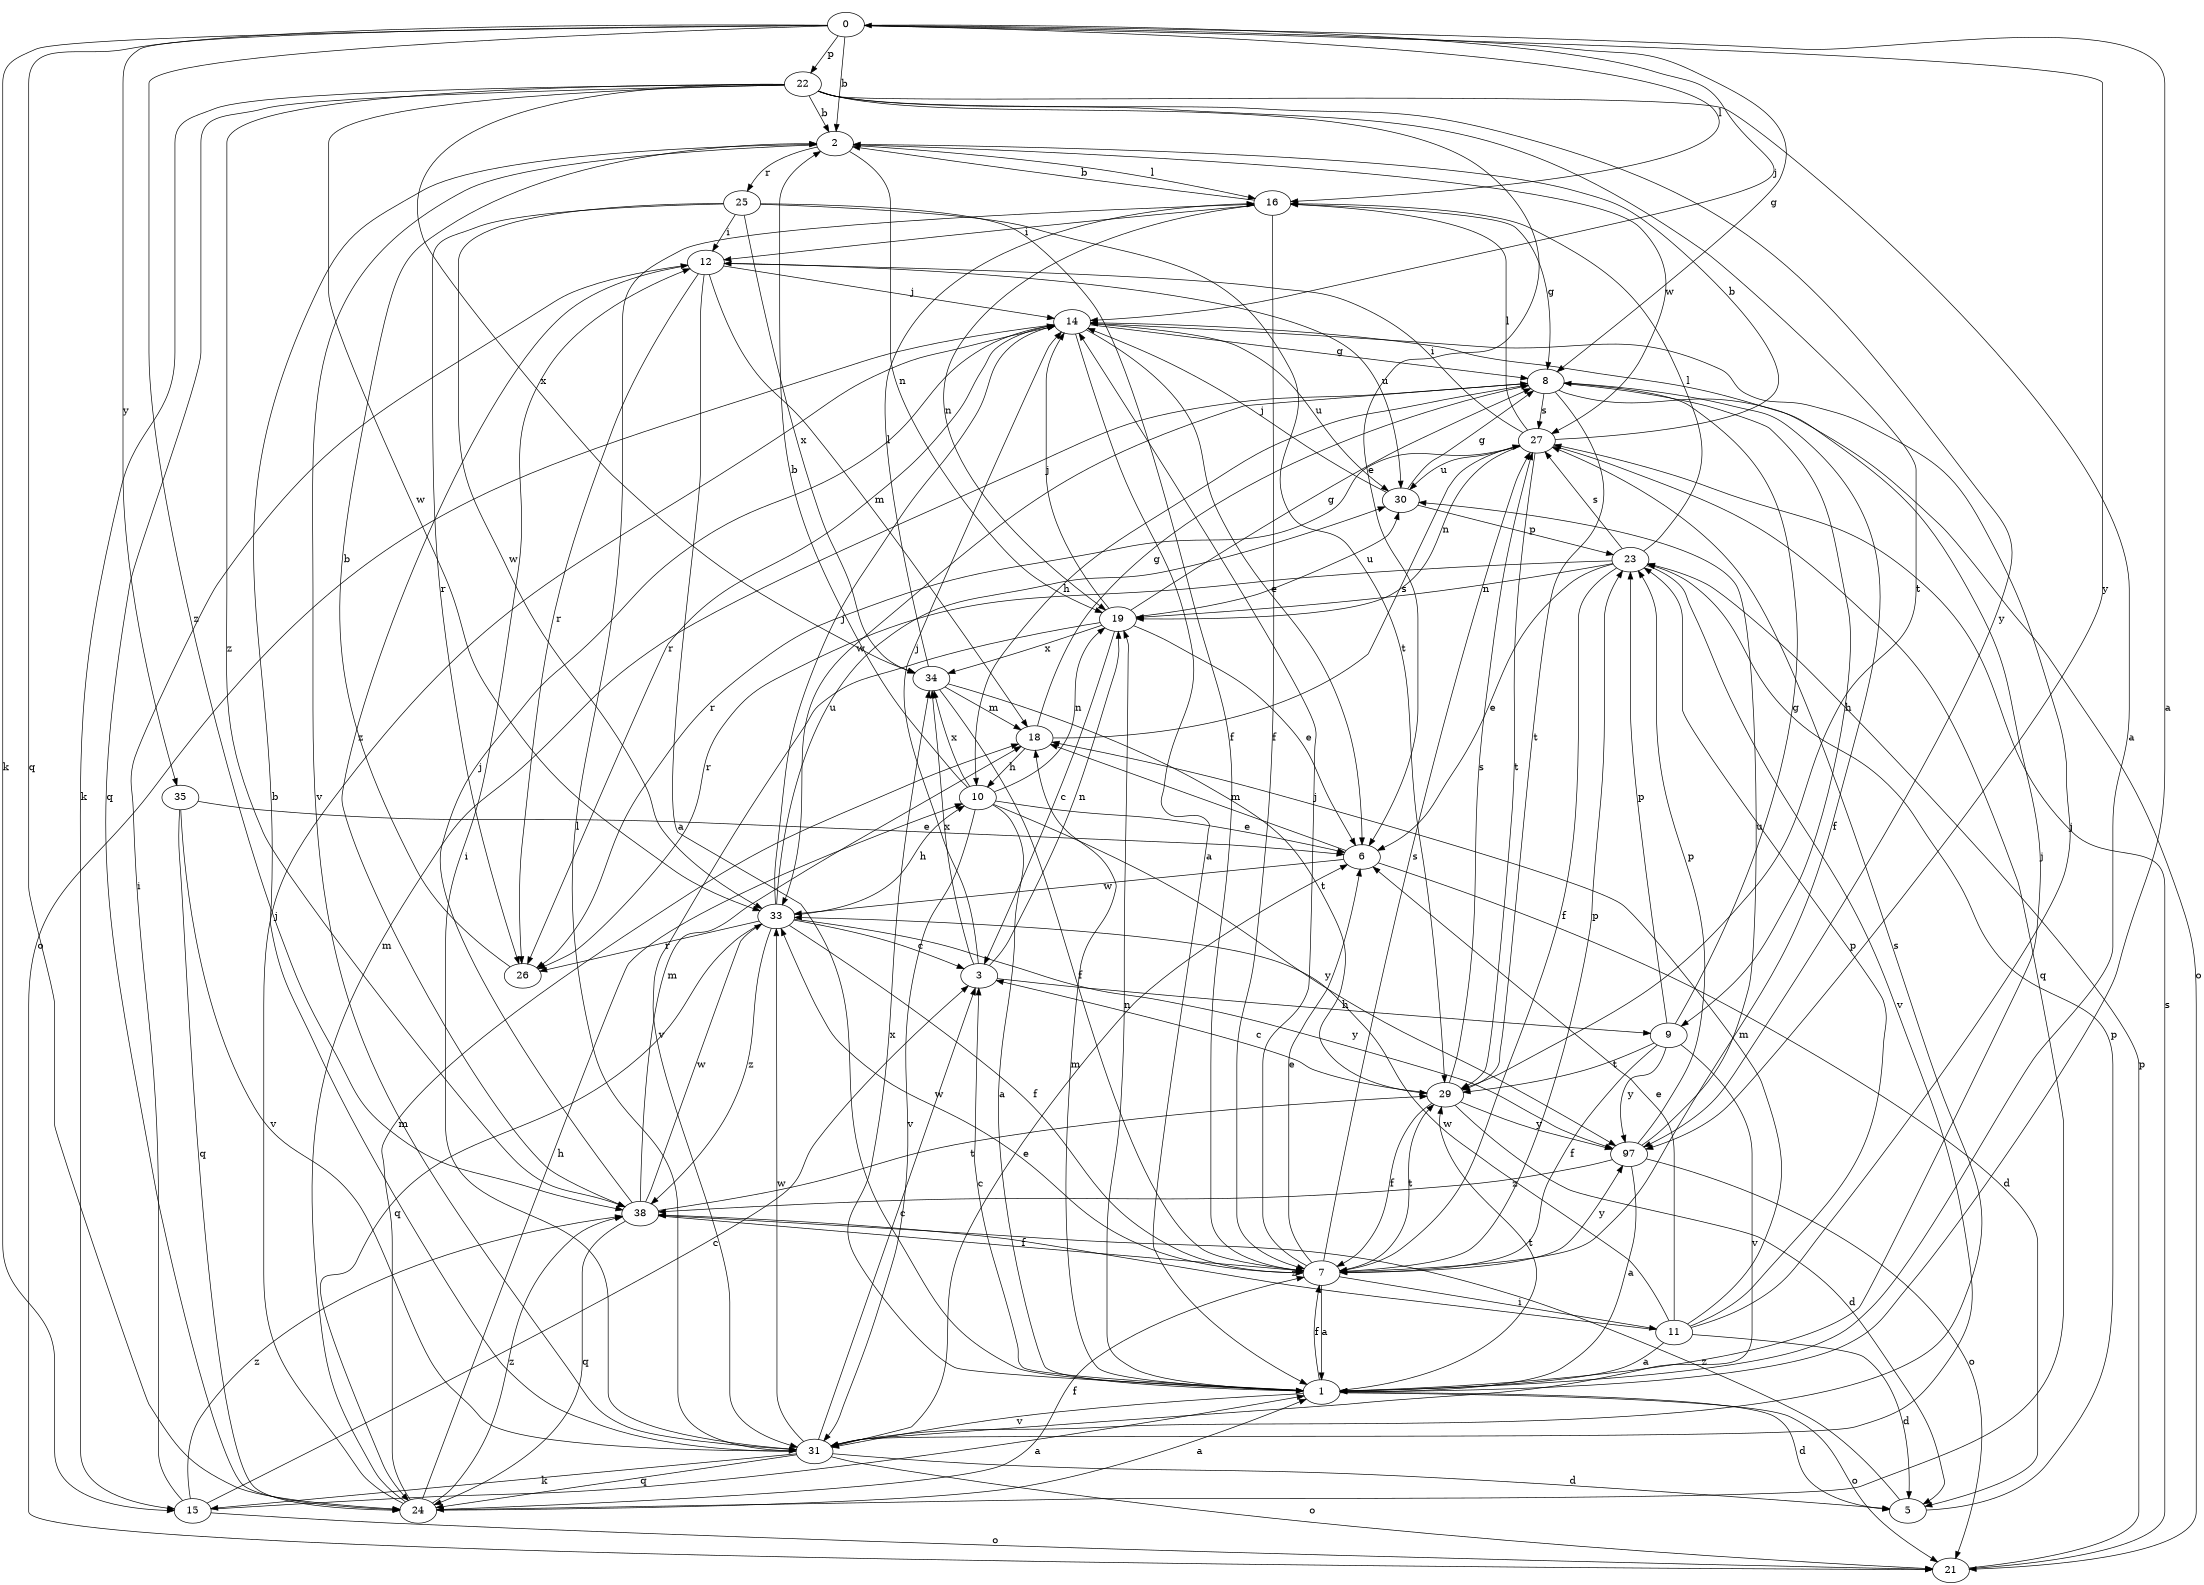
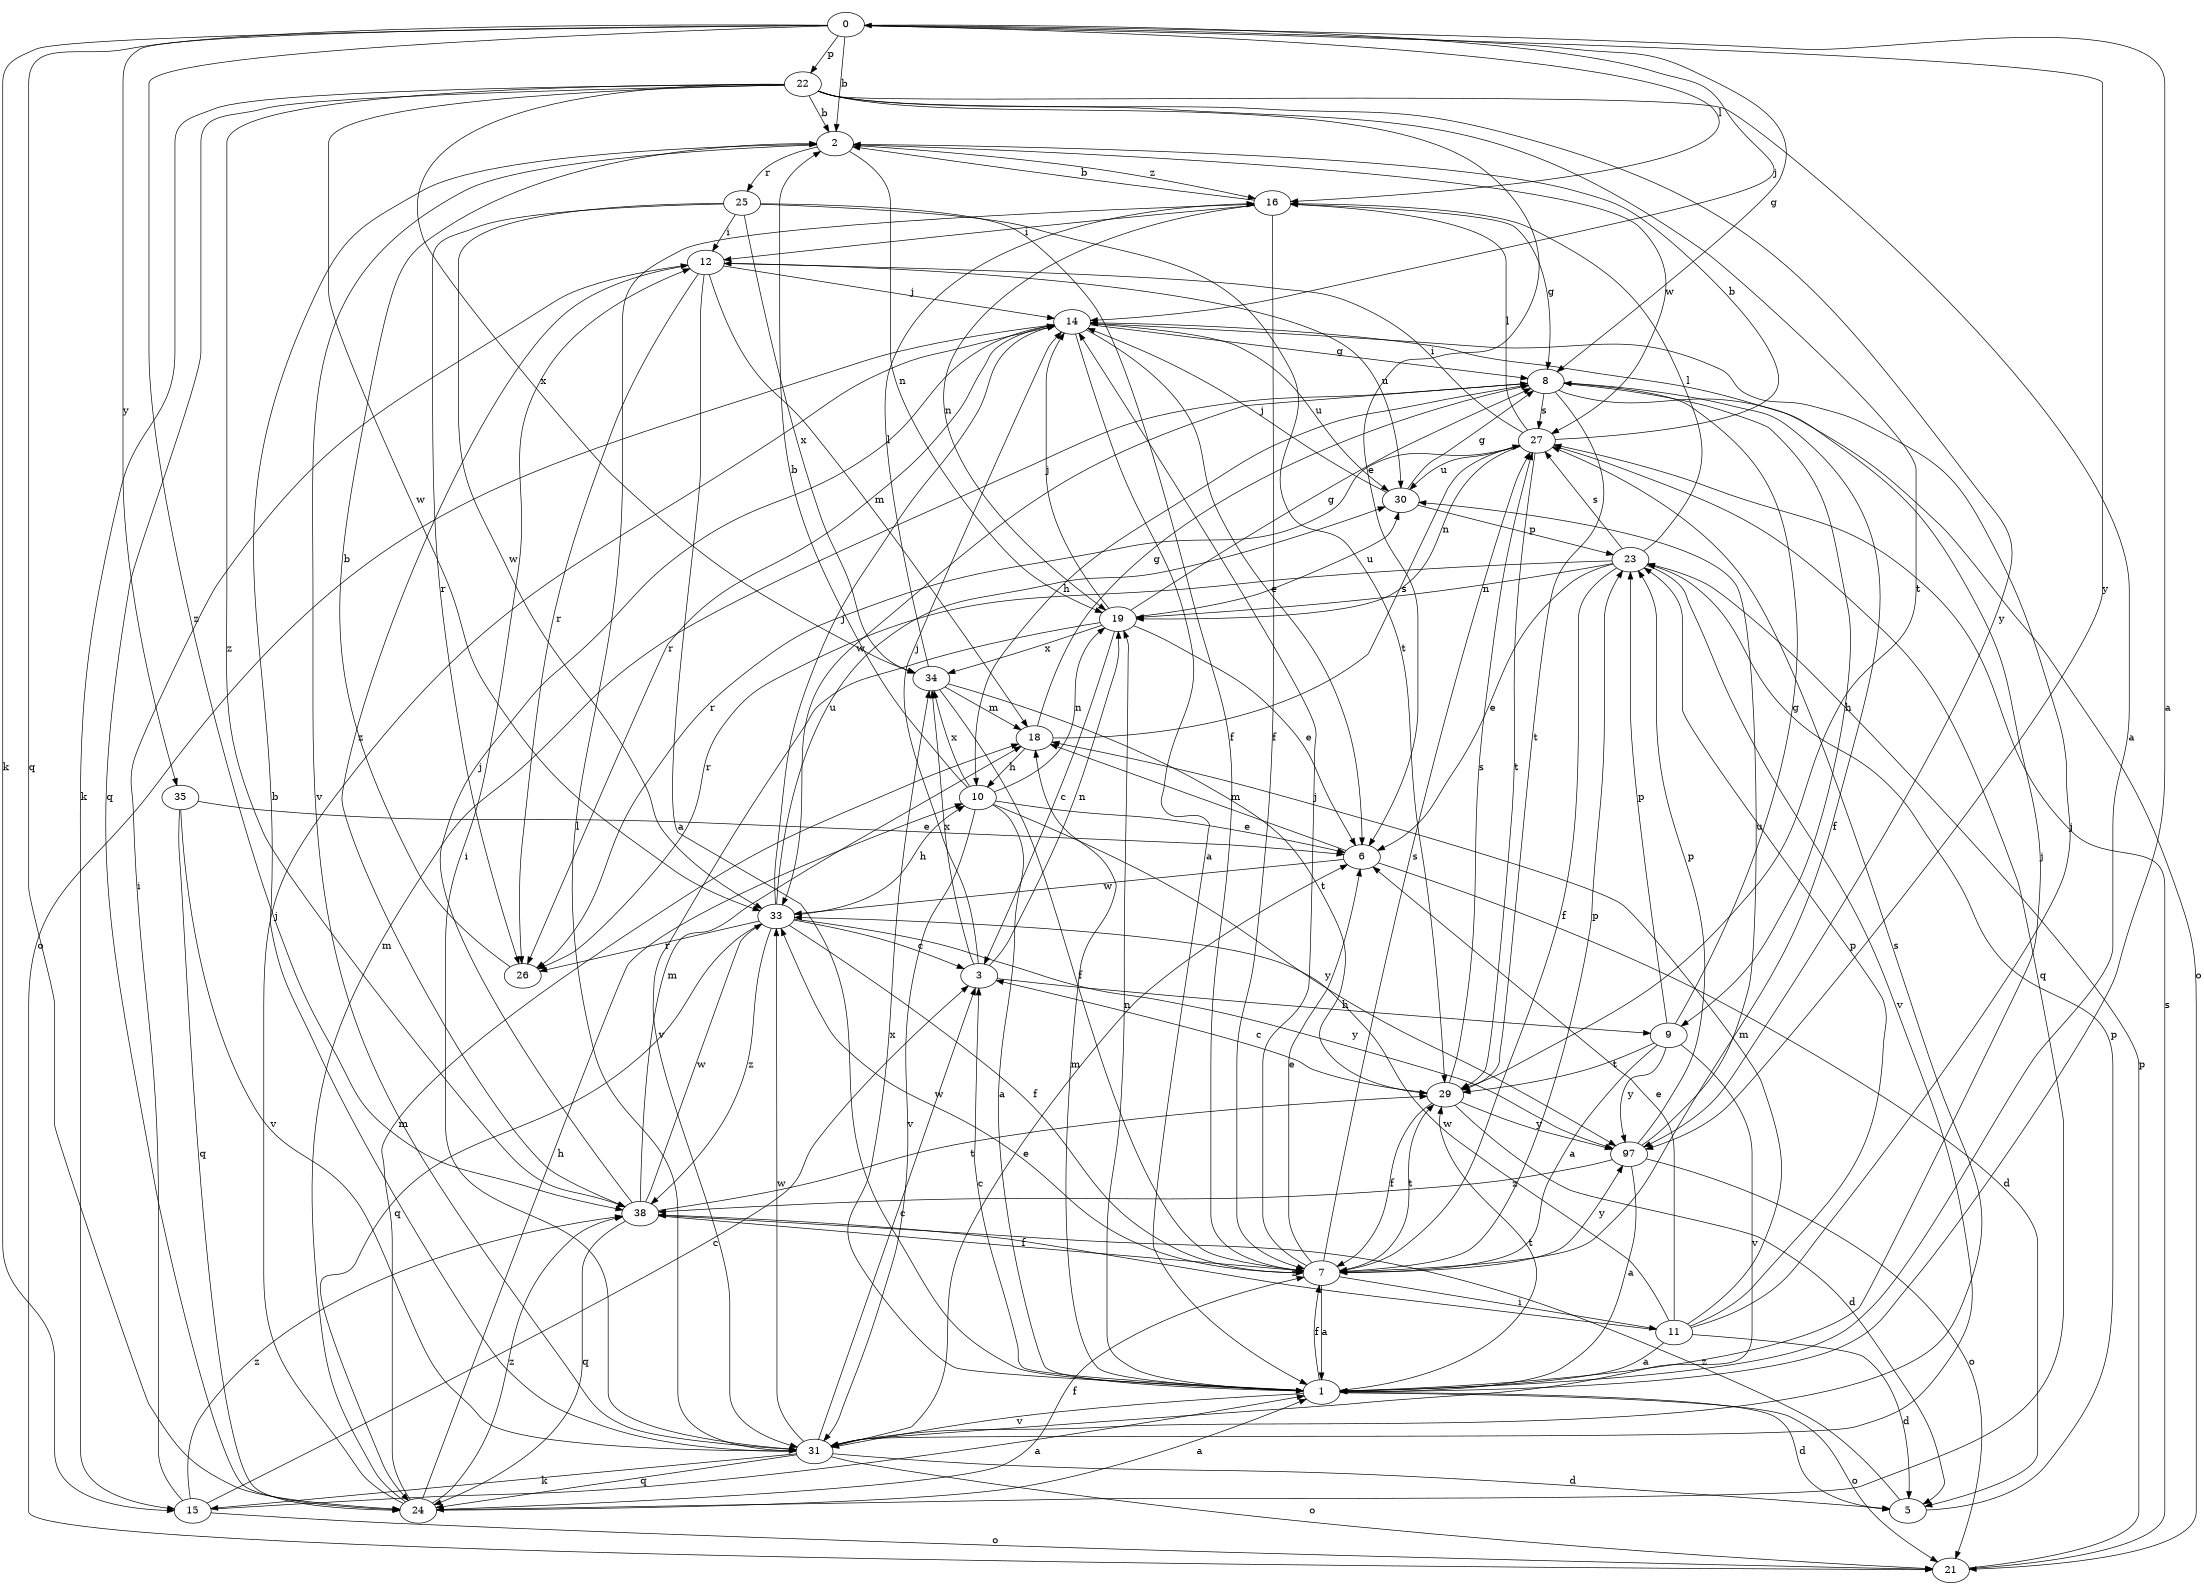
edge "2" -> "16": label "l" -> "z"
edge "9" -> "7": label "f" -> "a"
